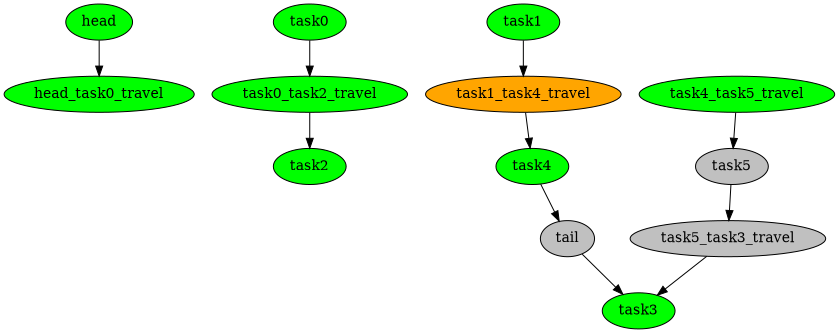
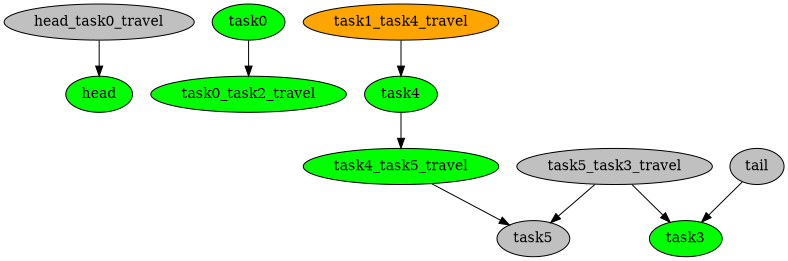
node "task1": removed
edge "head" -> "head_task0_travel": reversed
node "head_task0_travel": fillcolor green -> gray
node "task2": removed
edge "task4" -> "tail": now "task4" -> "task4_task5_travel"
edge "task5" -> "task5_task3_travel": reversed
